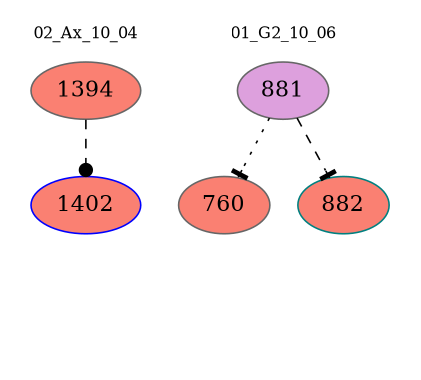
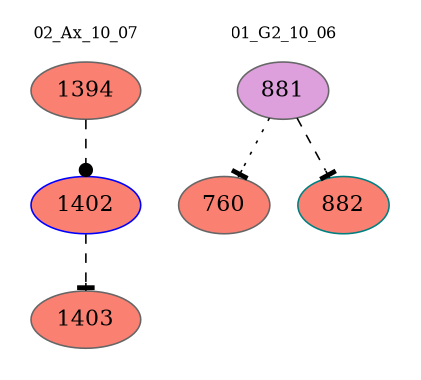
cluster "02_Ax_10_04": label "02_Ax_10_04" -> "02_Ax_10_07"
node "1403": added
